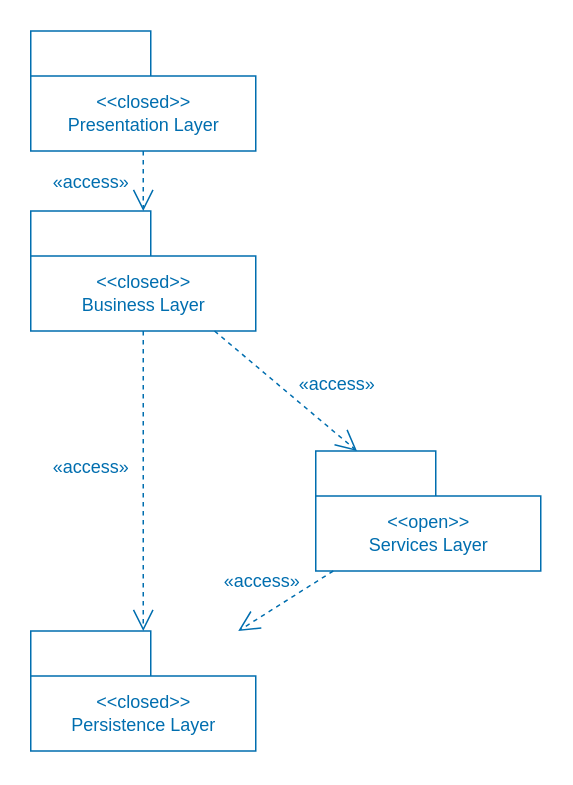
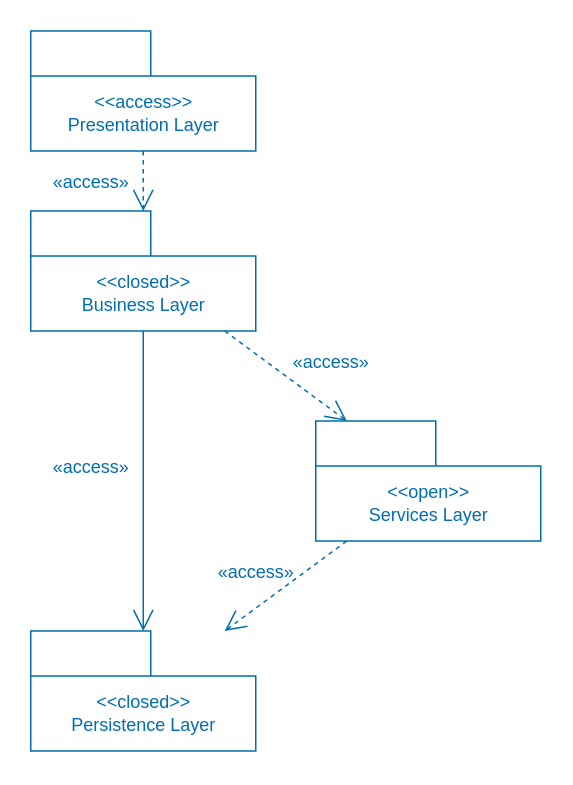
node "<<closed>> Presentation Layer": label "<<closed>> Presentation Layer" -> "<<access>> Presentation Layer"
edge "<<closed>> Business Layer" -> "<<closed>> Persistence Layer": style dashed -> solid
node "<<open>> Services Layer": moved (428, 511) -> (428, 481)
